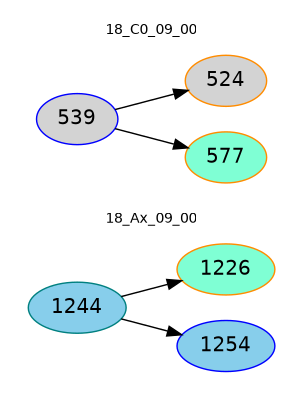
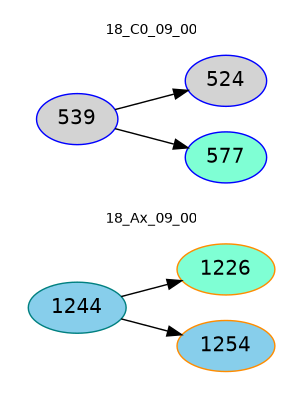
node "524": color darkorange -> blue
node "577": color darkorange -> blue
node "1254": color blue -> darkorange
